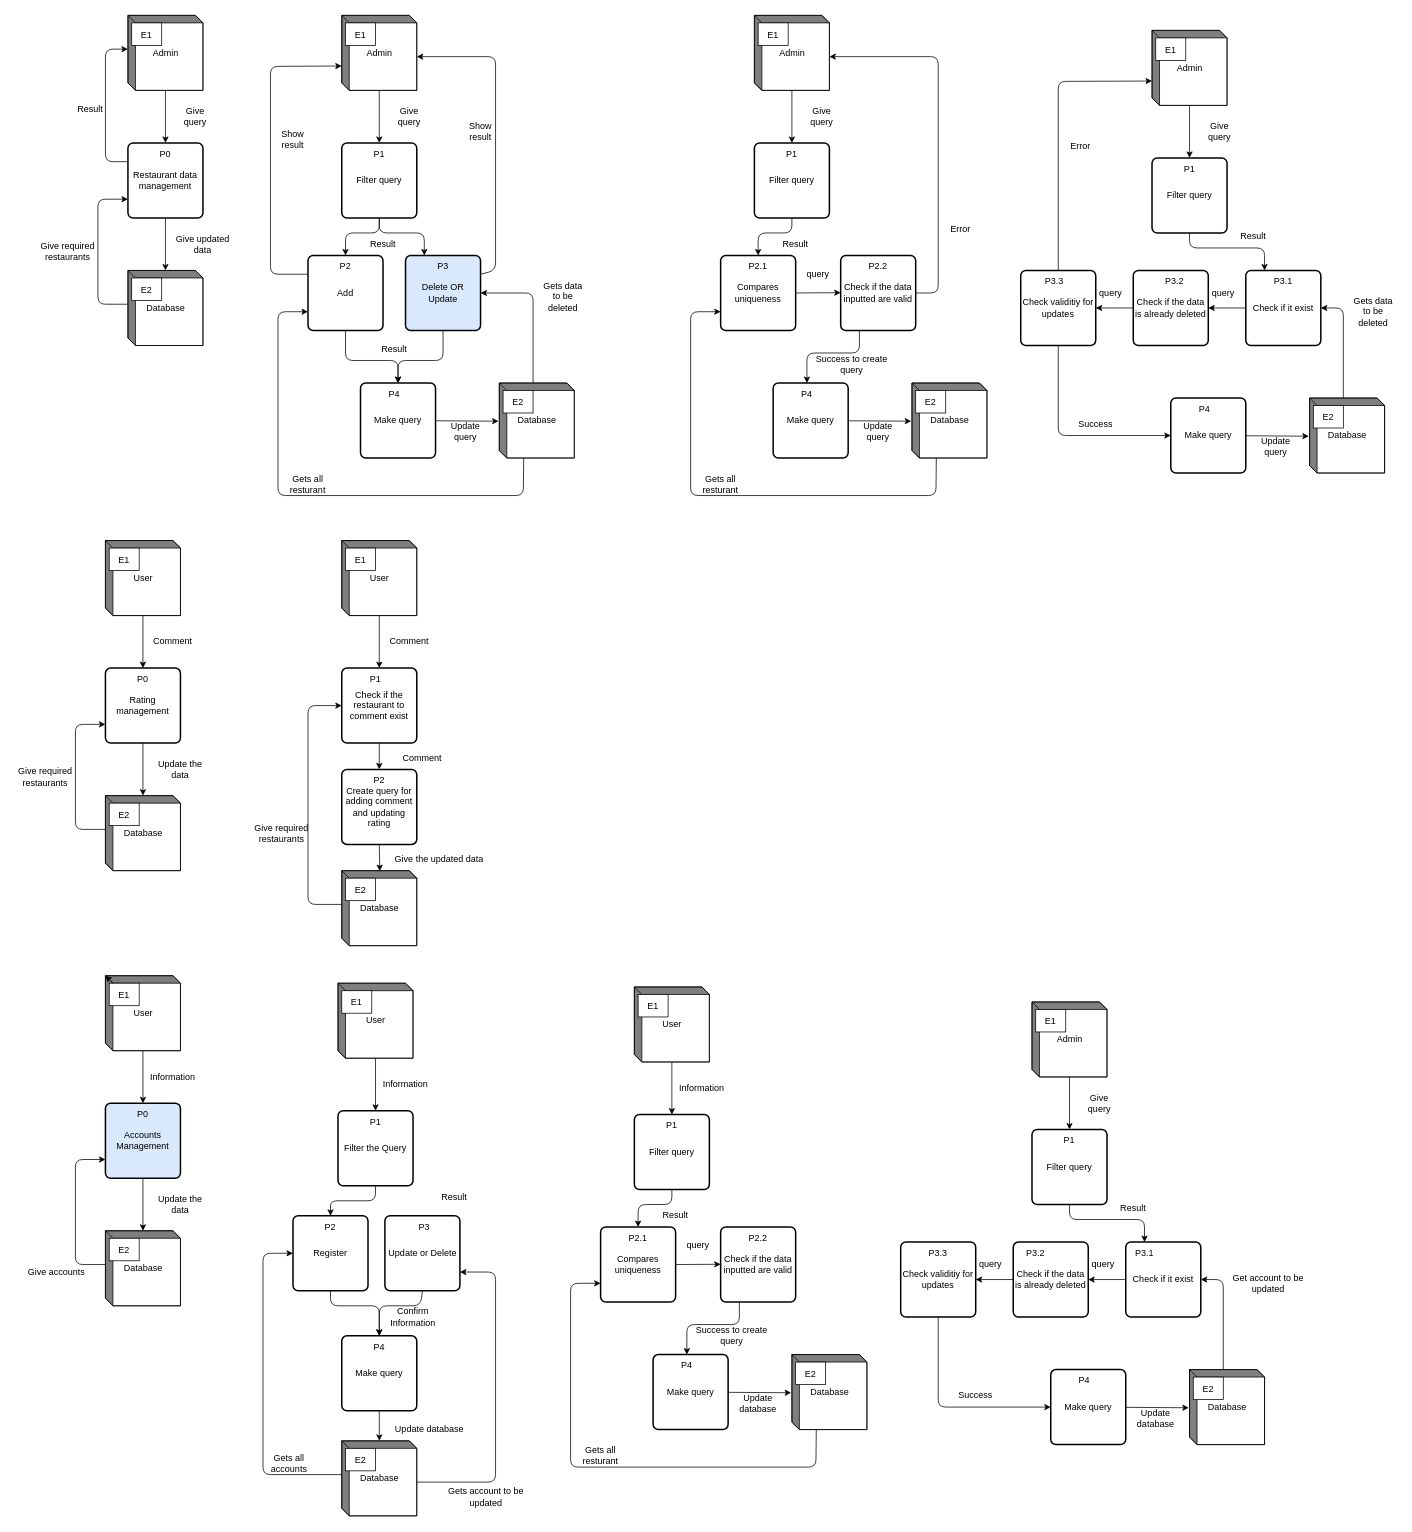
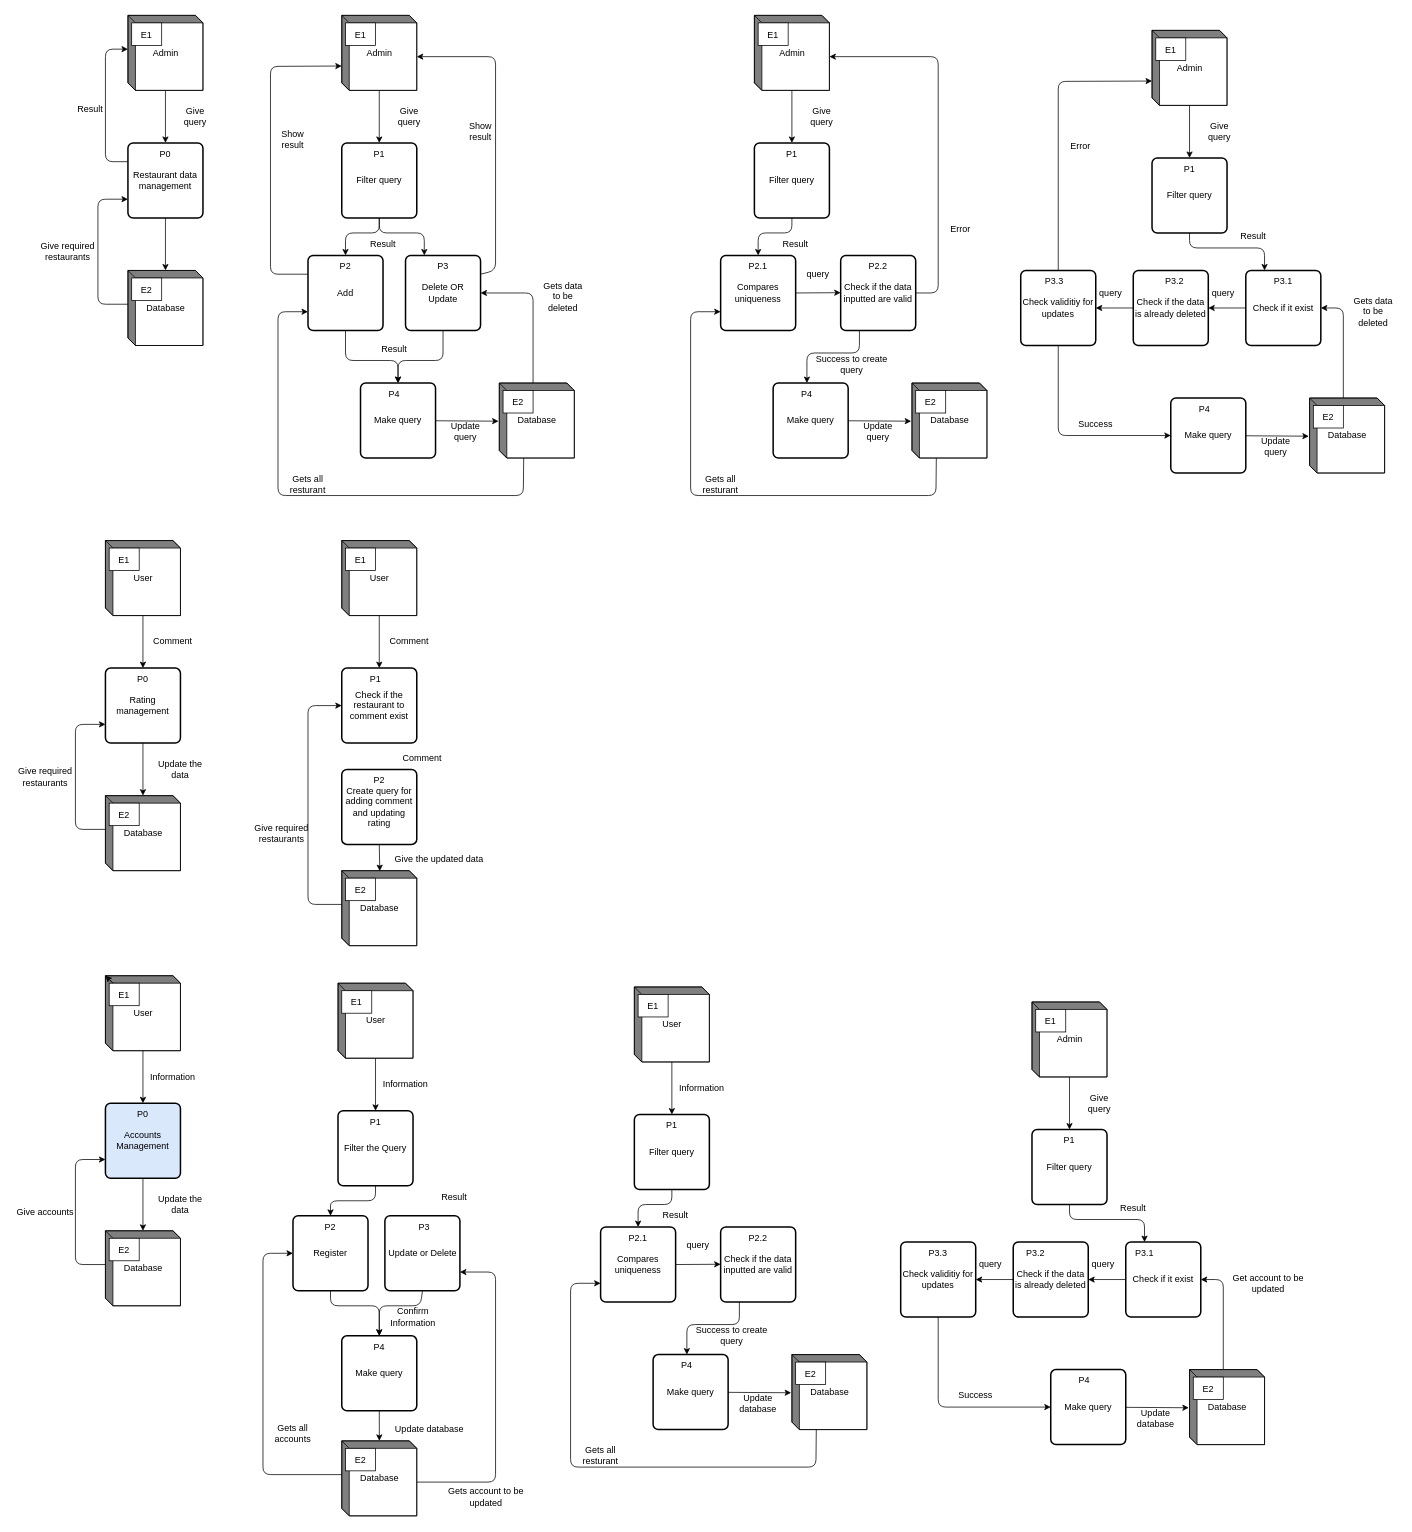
node "Give updated data": removed
node "Delete OR Update": fillcolor #dae8fc -> #ffffff
edge "Check if the restaurant to comment exist" -> "Create query for adding comment and updating rating": removed
node "Give accounts": moved (57, 1272) -> (45, 1212)
node "Gets all accounts": moved (289, 1463) -> (293, 1433)
